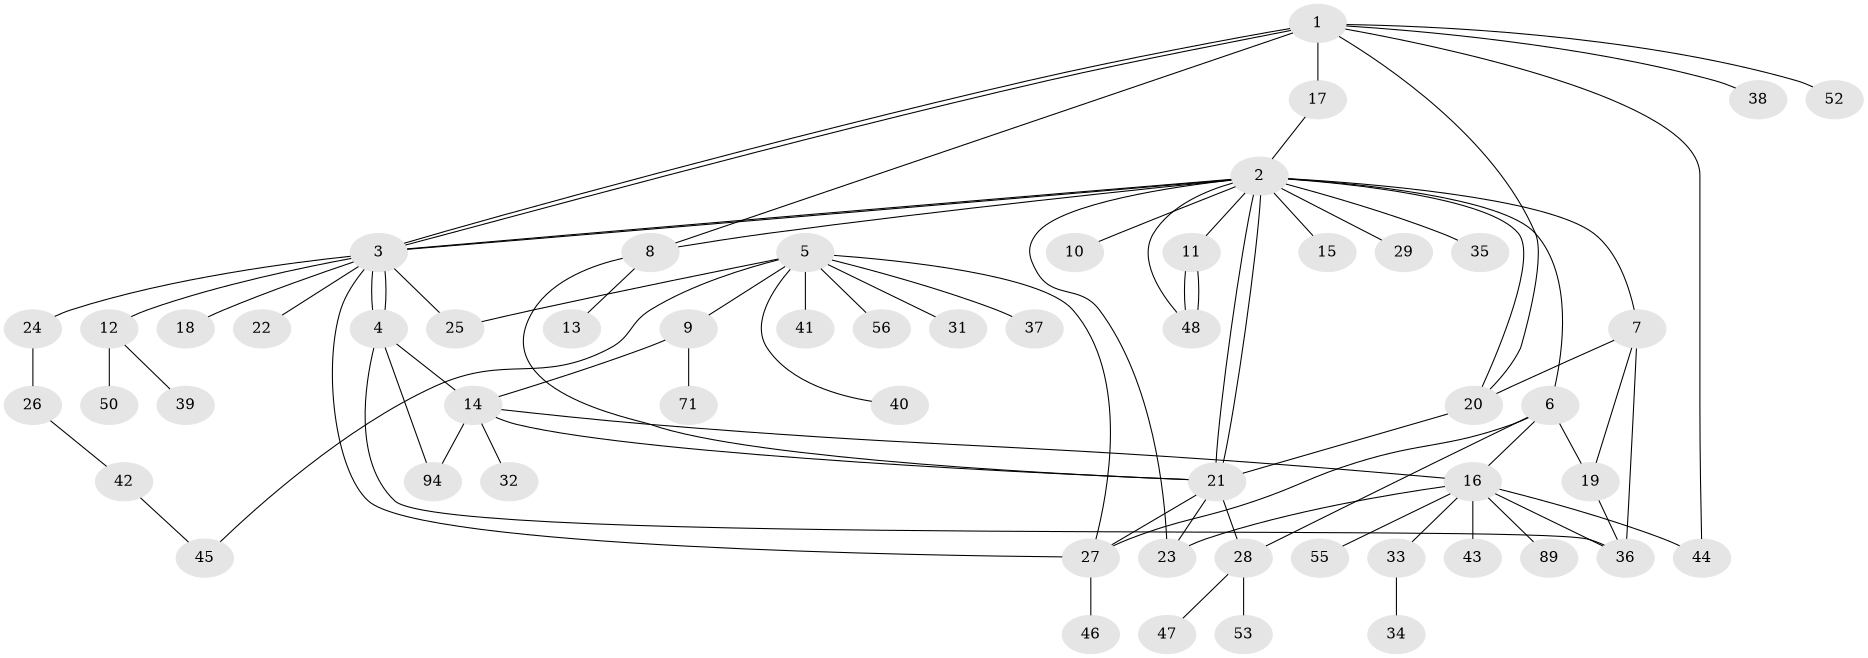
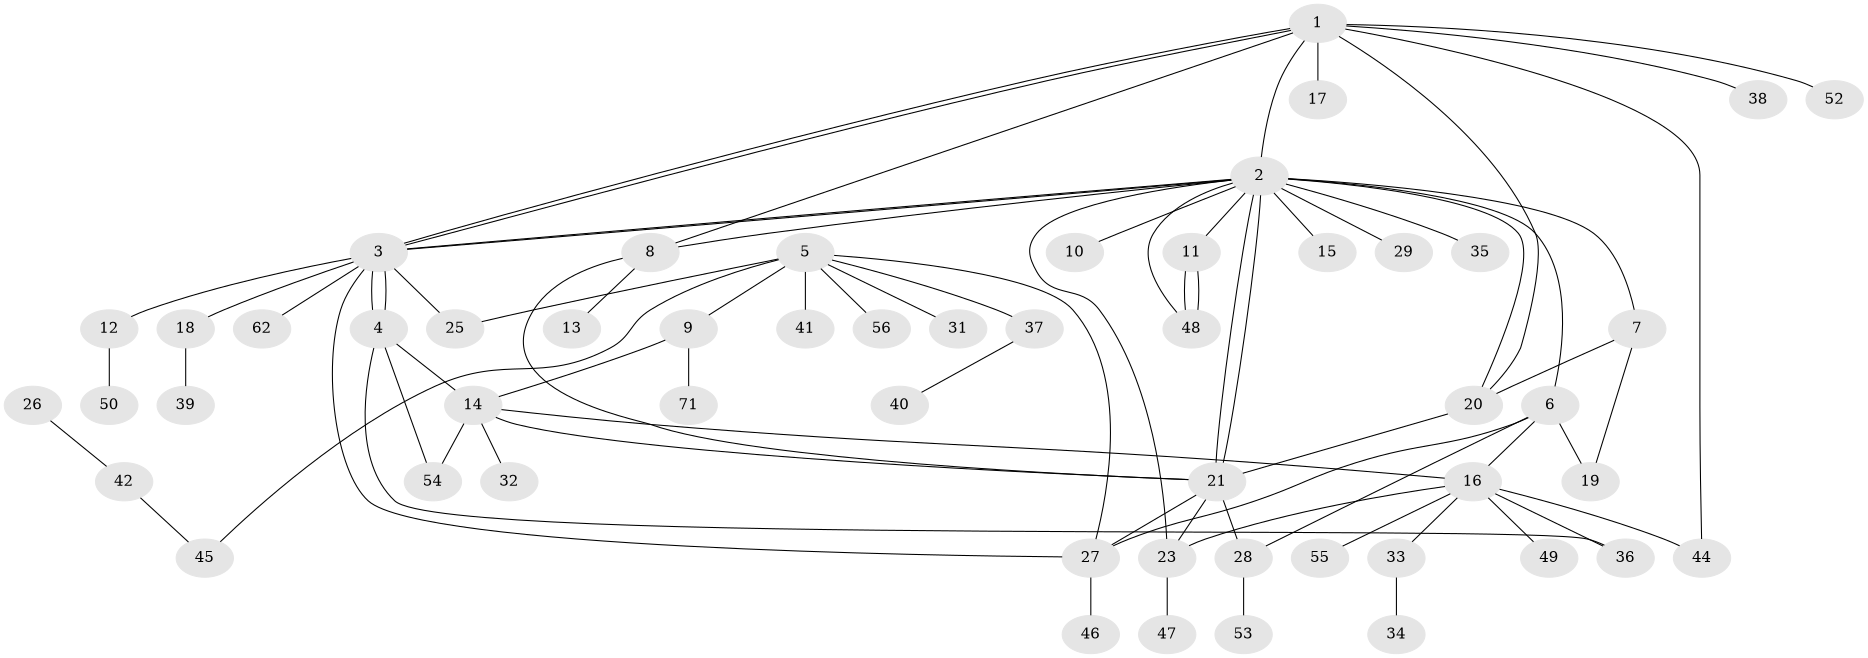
edge "17" -- "2": now "1" -- "2"
node "24": removed
node "22": label "22" -> "62"
edge "5" -- "40": now "37" -- "40"
edge "12" -- "39": now "18" -- "39"
edge "7" -- "36": removed
node "94": label "94" -> "54"
edge "19" -- "36": removed
node "43": removed
node "89": label "89" -> "49"
edge "28" -- "47": now "23" -- "47"
